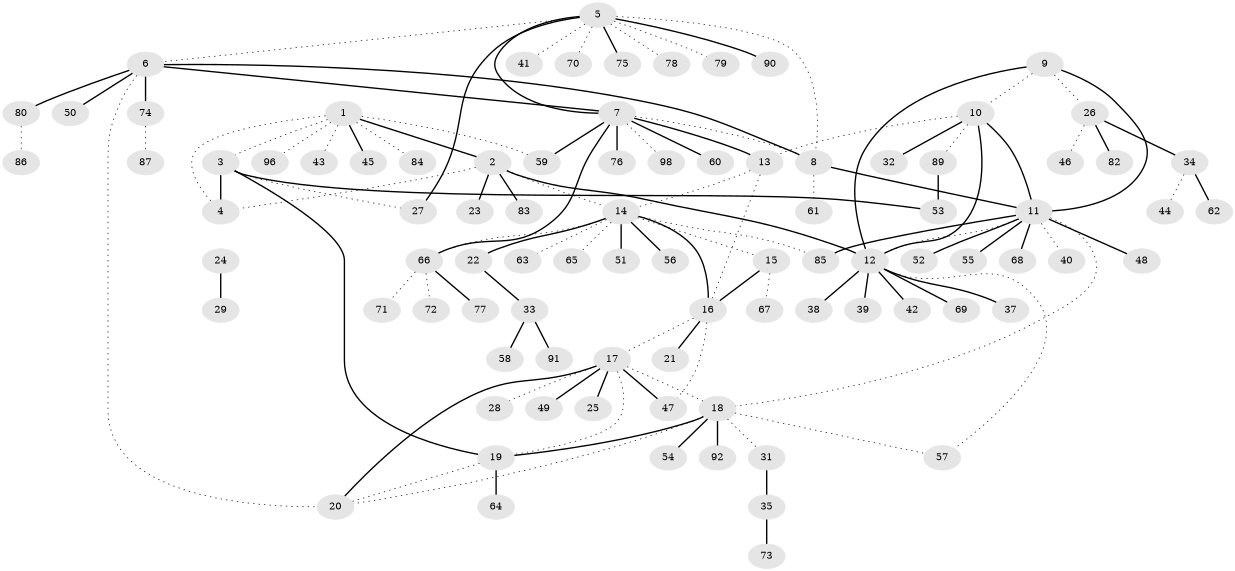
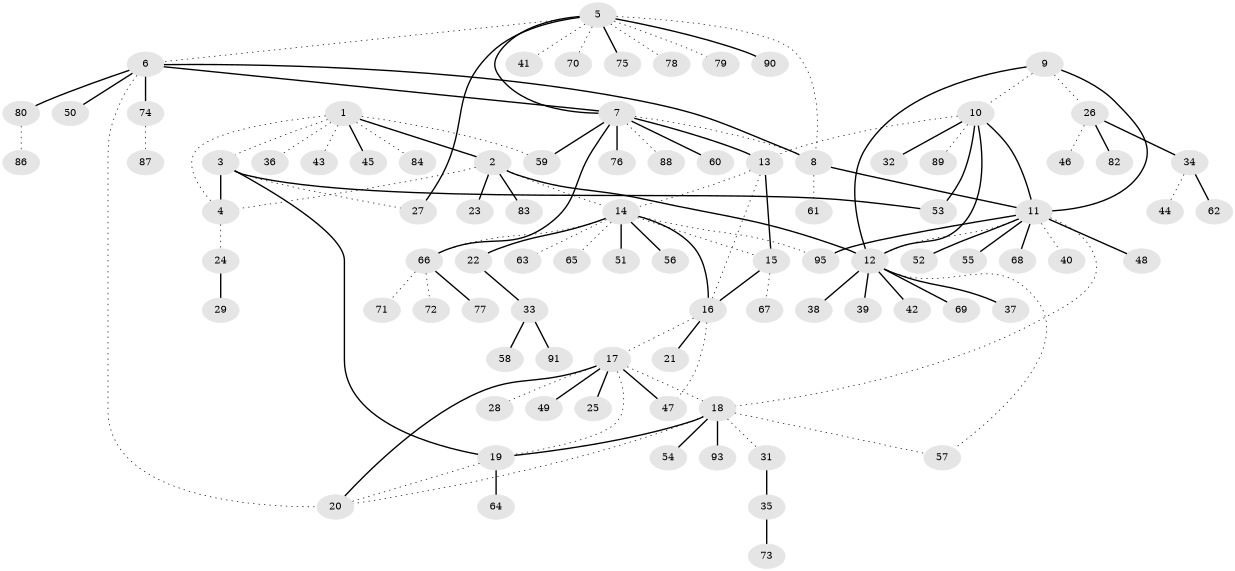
node "96": label "96" -> "36"
node "98": label "98" -> "88"
edge "89" -- "53": now "10" -- "53"
edge "13" -- "15": added
edge "4" -- "24": added
node "85": label "85" -> "95"
node "92": label "92" -> "93"
